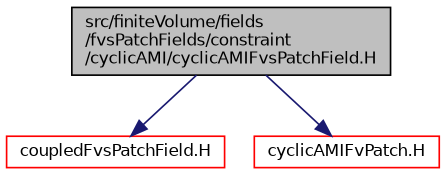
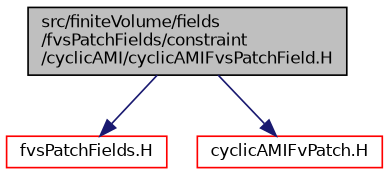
node "coupledFvsPatchField.H": label "coupledFvsPatchField.H" -> "fvsPatchFields.H"
